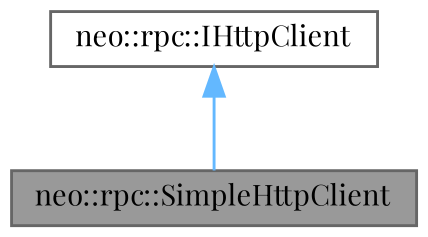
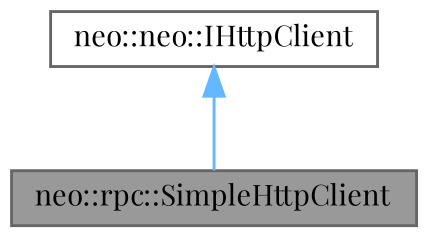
node "neo::rpc::IHttpClient": label "neo::rpc::IHttpClient" -> "neo::neo::IHttpClient"
